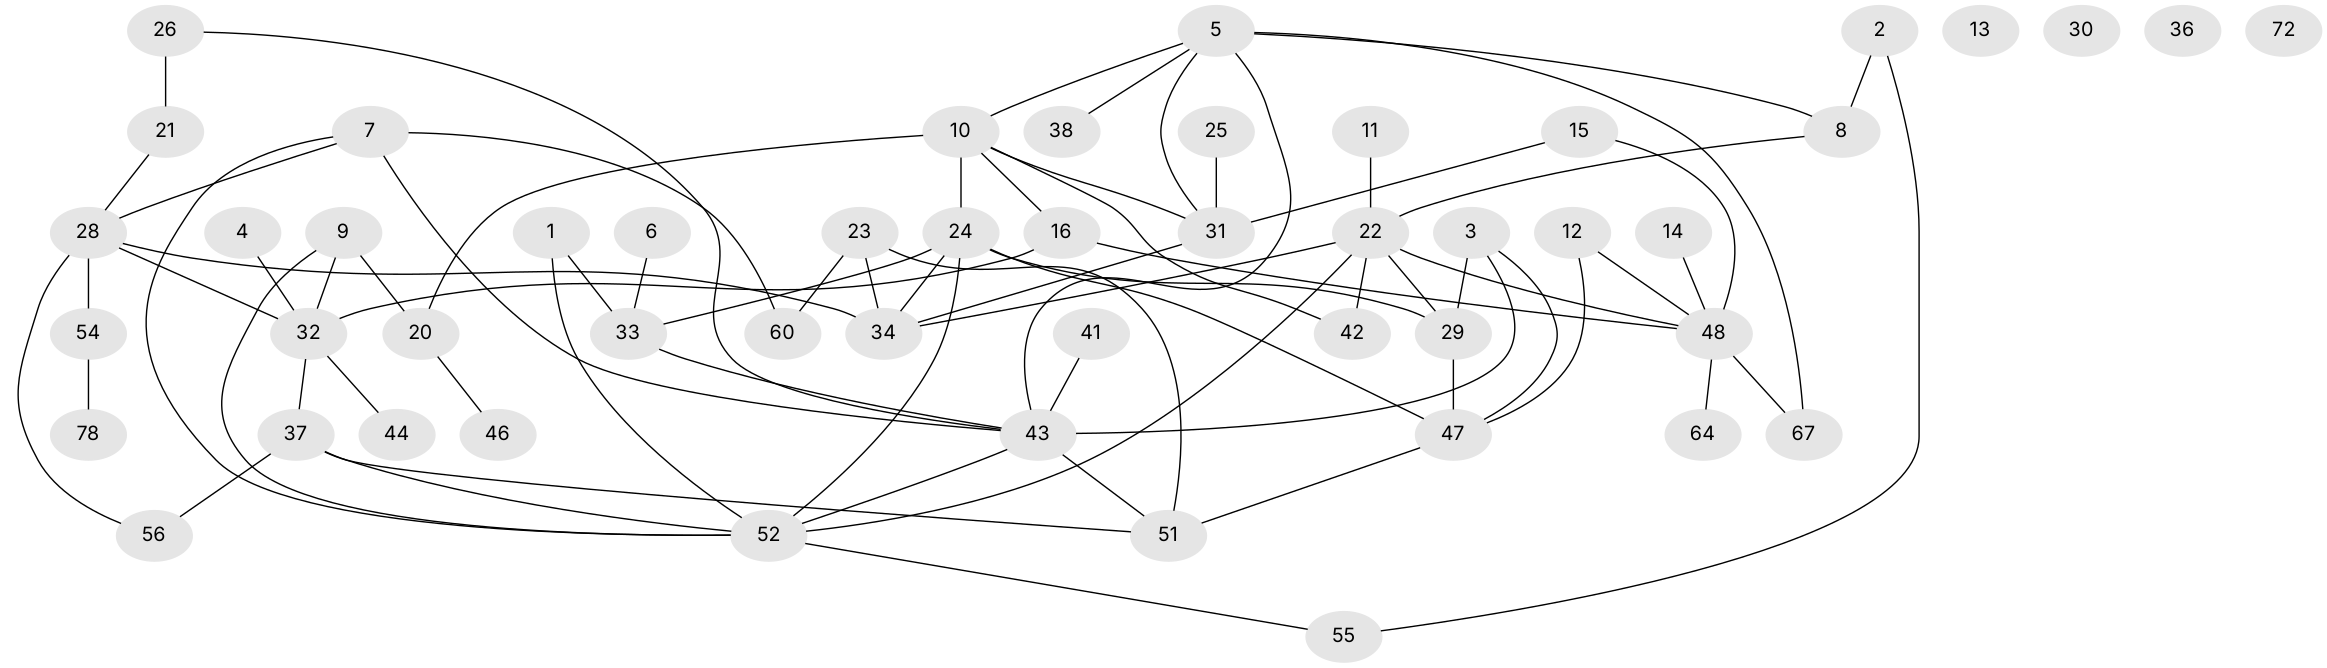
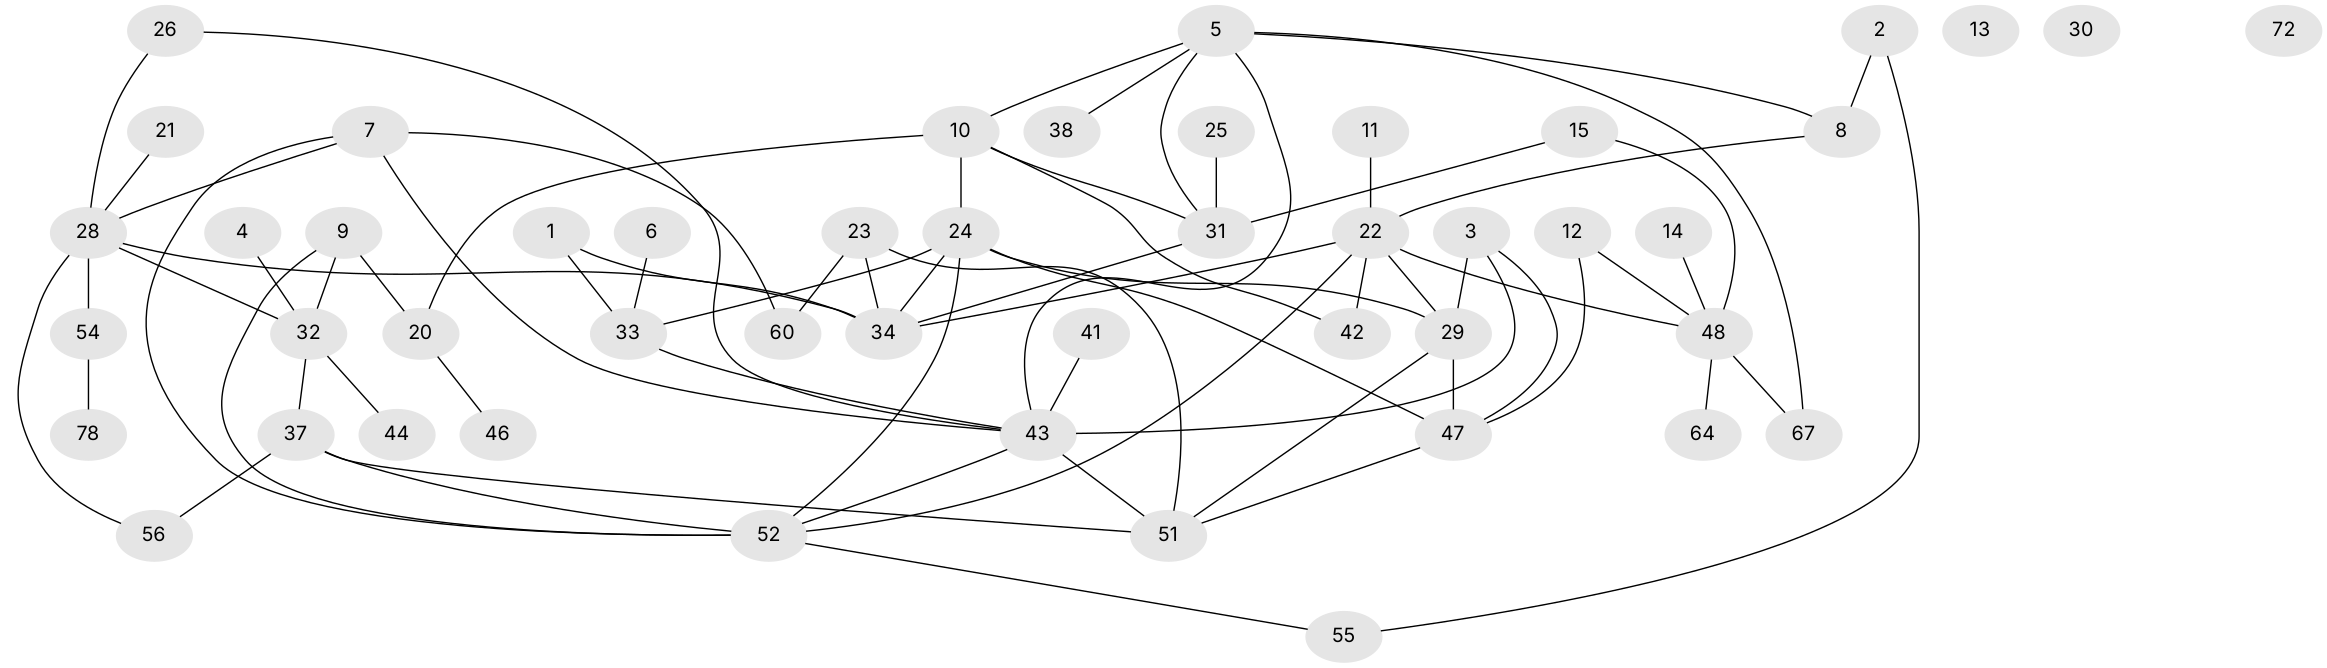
node "36": removed
edge "26" -- "21": now "26" -- "28"
node "16": removed
edge "1" -- "52": now "1" -- "34"
edge "29" -- "51": added
